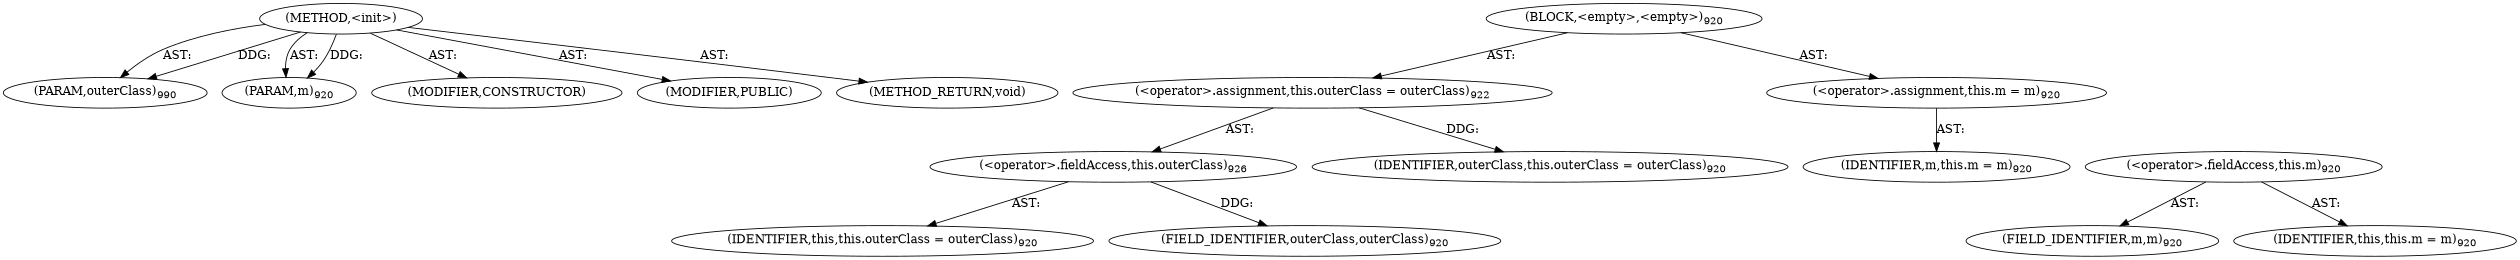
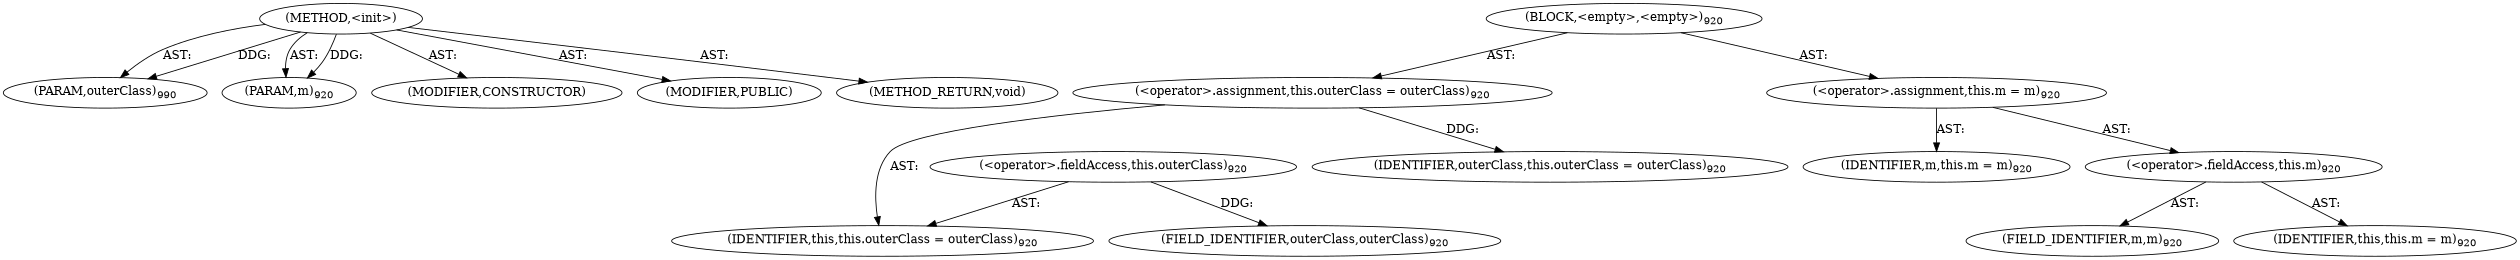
node "(<operator>.assignment,this.outerClass = outerClass)": text "922" -> "920"
edge "(<operator>.assignment,this.outerClass = outerClass)" -> "(<operator>.fieldAccess,this.outerClass)": now "(<operator>.assignment,this.outerClass = outerClass)" -> "(IDENTIFIER,this,this.outerClass = outerClass)"
edge "(<operator>.assignment,this.m = m)" -> "(<operator>.fieldAccess,this.m)": added, label "AST:"
node "(<operator>.fieldAccess,this.outerClass)": text "926" -> "920"
